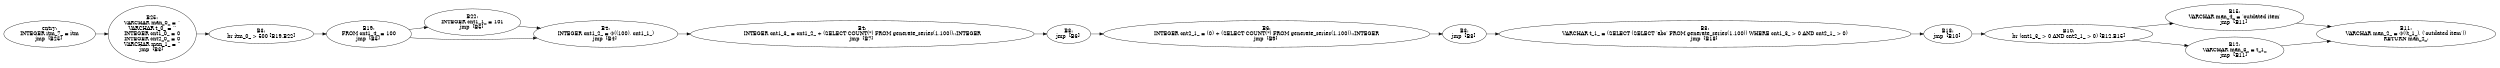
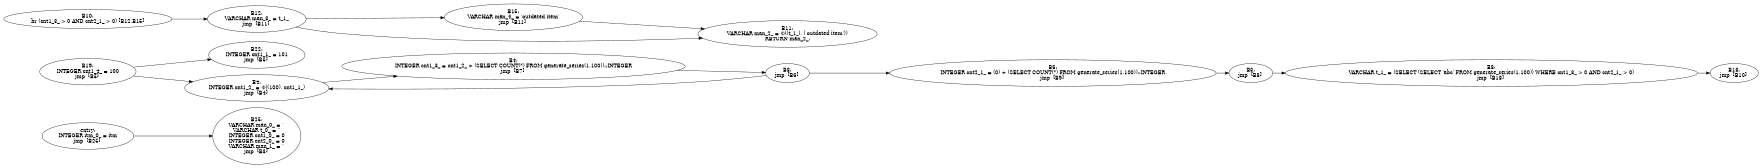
edge "B10: br (cnt1_3_ > 0 AND cnt2_1_ > 0) [B12,B15]" -> "B15: VARCHAR man_4_ = 'outdated item' jmp  [B11]": now "B12: VARCHAR man_3_ = t_1_ jmp  [B11]" -> "B15: VARCHAR man_4_ = 'outdated item' jmp  [B11]"
edge "B22: INTEGER cnt1_1_ = 101 jmp  [B5]" -> "B4: INTEGER cnt1_2_ = Φ((100), cnt1_1_) jmp  [B4]": now "B8: jmp  [B6]" -> "B4: INTEGER cnt1_2_ = Φ((100), cnt1_1_) jmp  [B4]"
node "entry: INTEGER itm_7_ = itm jmp  [B25]": label "entry: INTEGER itm_7_ = itm jmp  [B25]" -> "entry: INTEGER itm_0_ = itm jmp  [B25]"
node "B3: br itm_0_ > 500 [B19,B22]": removed
node "B19: FROM cnt1_4_ = 100 jmp  [B5]": label "B19: FROM cnt1_4_ = 100 jmp  [B5]" -> "B19: INTEGER cnt1_4_ = 100 jmp  [B5]"
edge "B18: jmp  [B10]" -> "B10: br (cnt1_3_ > 0 AND cnt2_1_ > 0) [B12,B15]": removed
